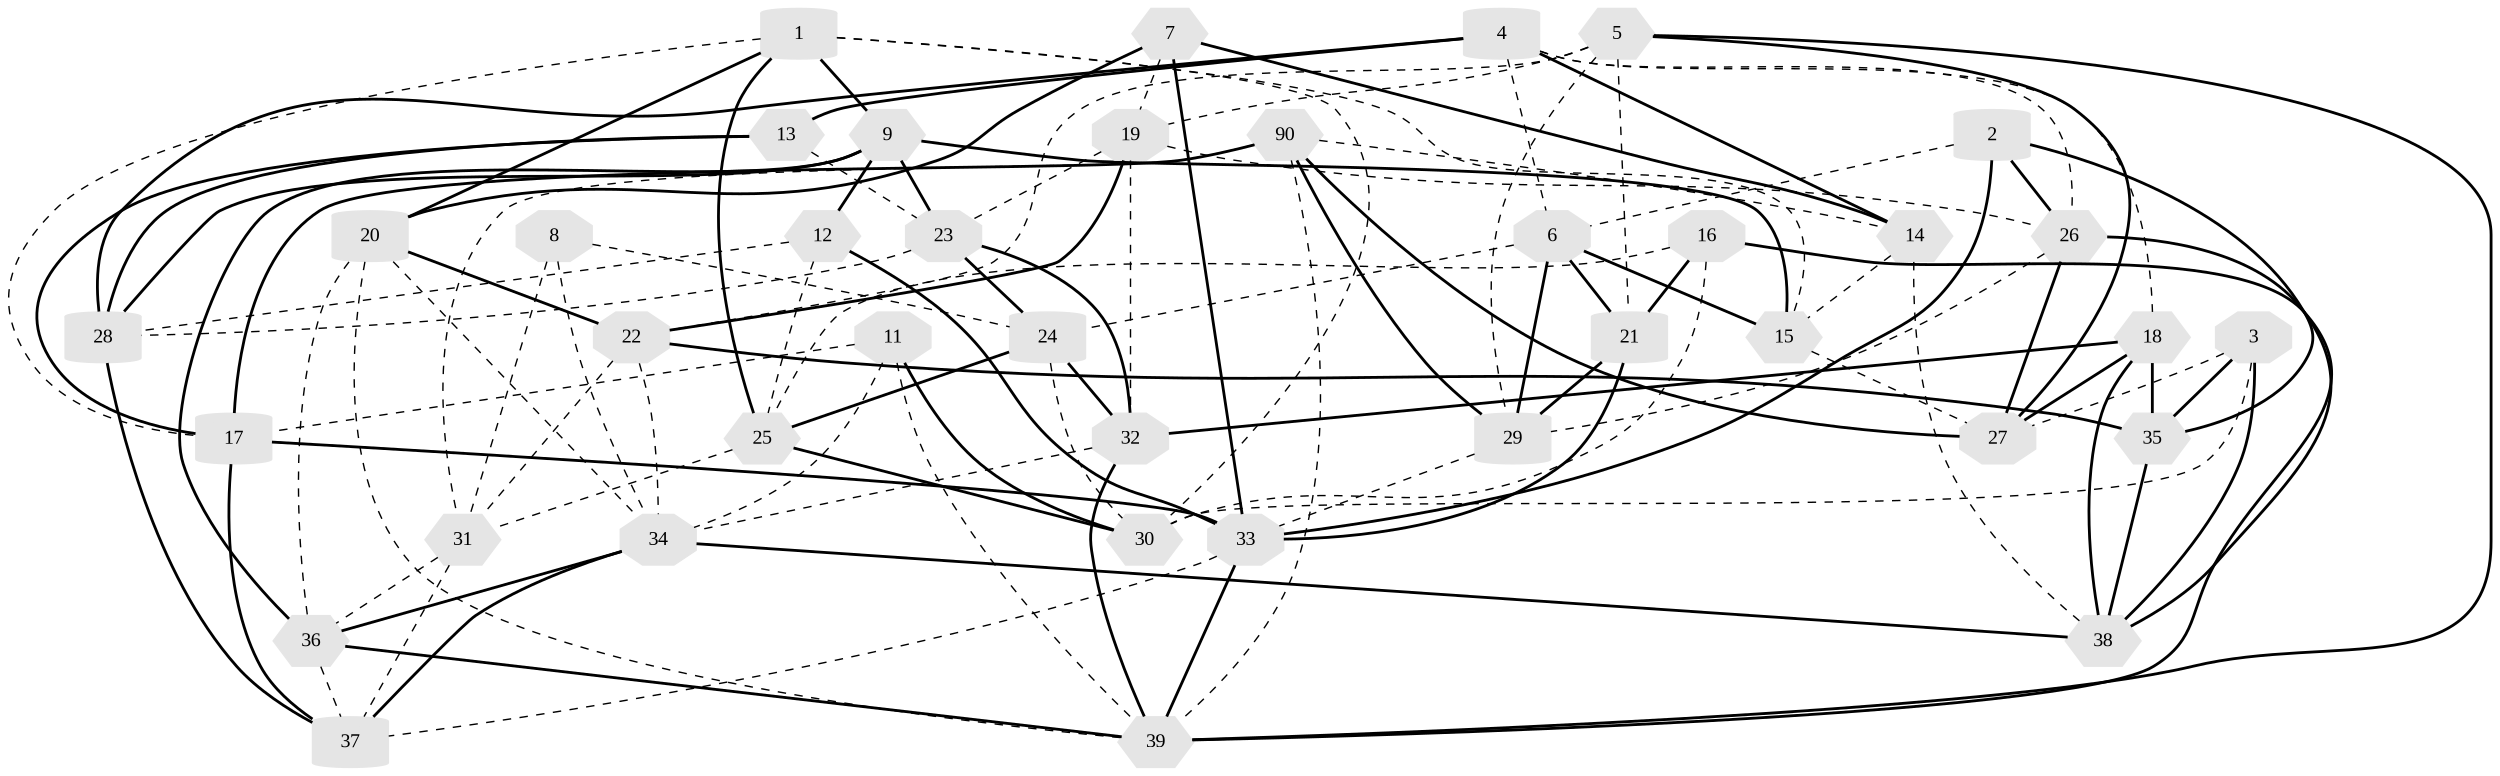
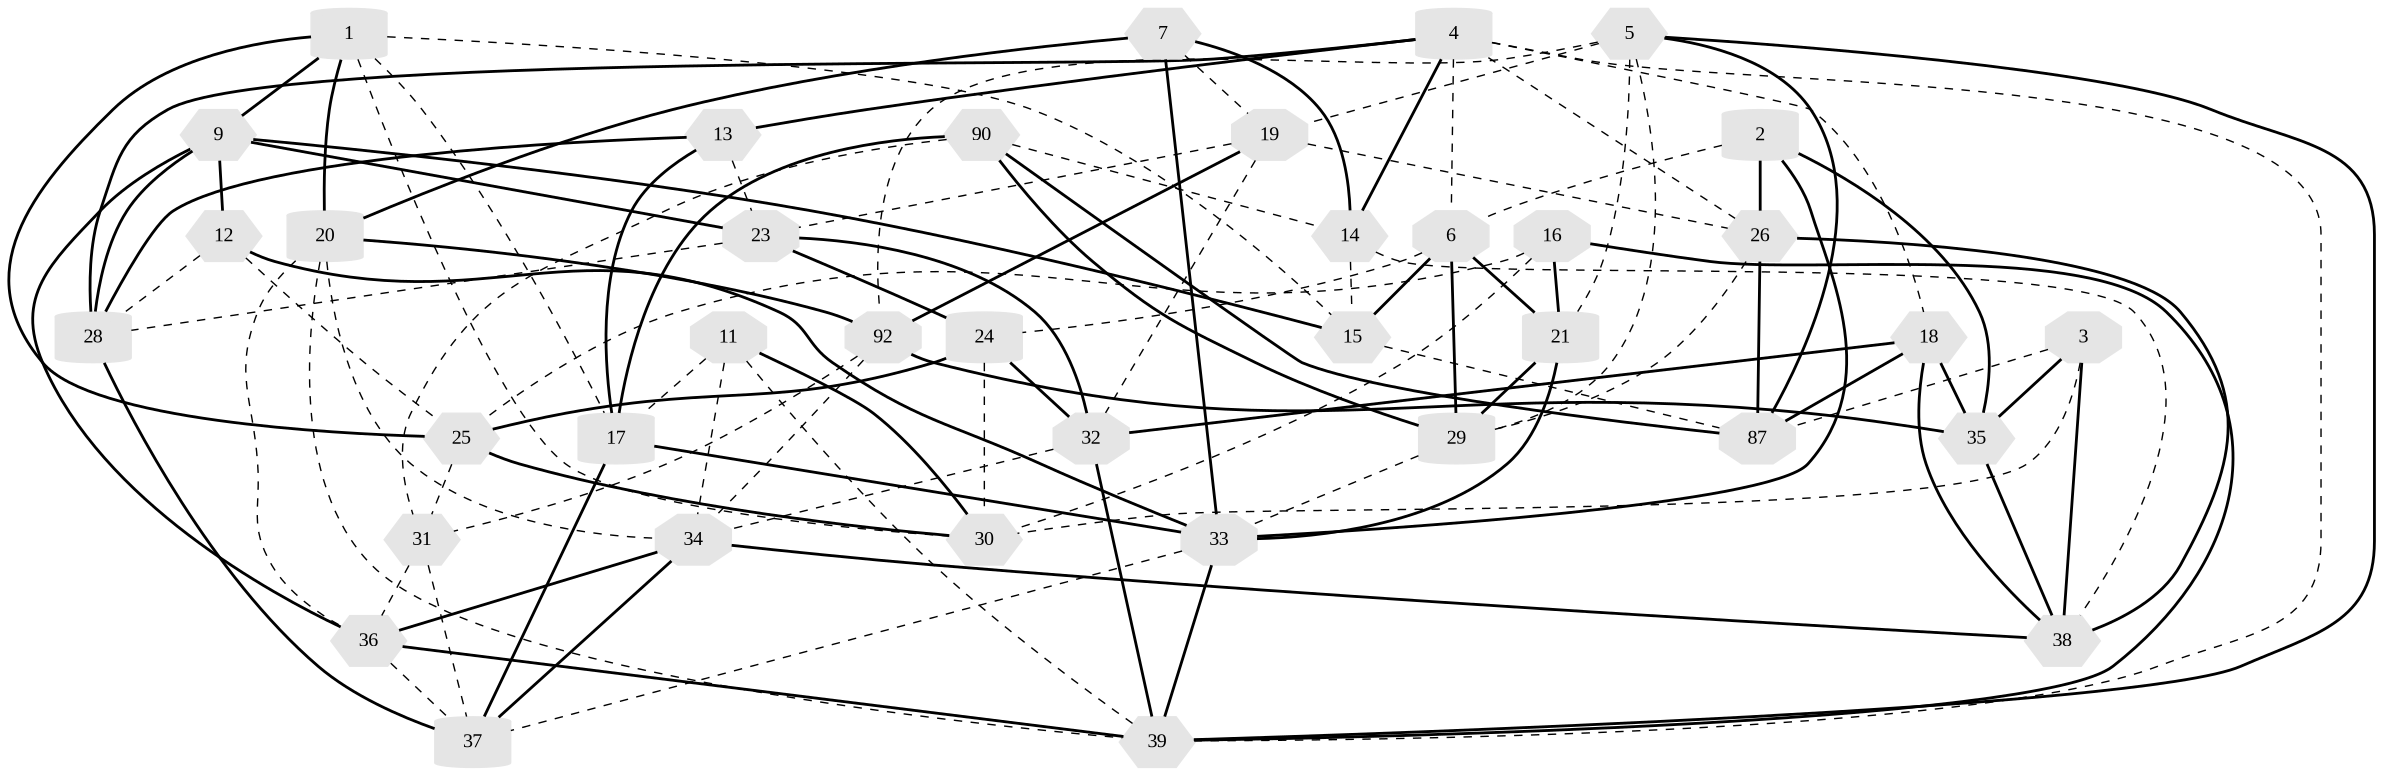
node "8": removed
node "22": label "22" -> "92"
node "27": label "27" -> "87"
edge "90" -- "39": now "4" -- "39"
